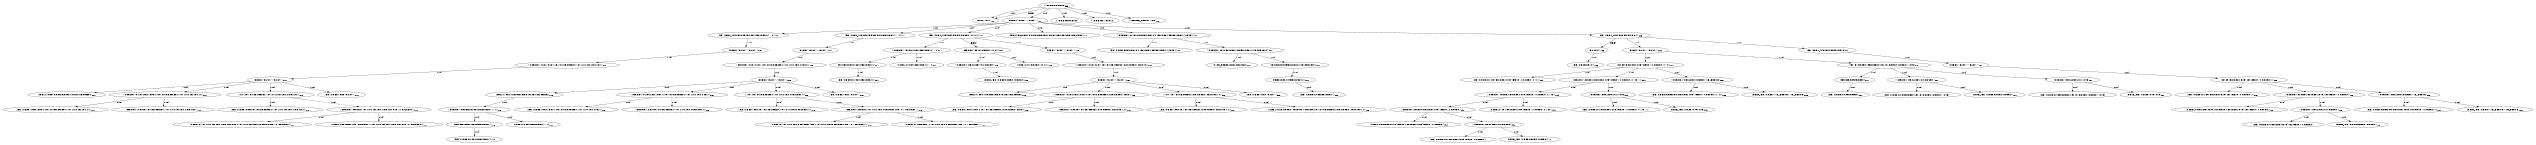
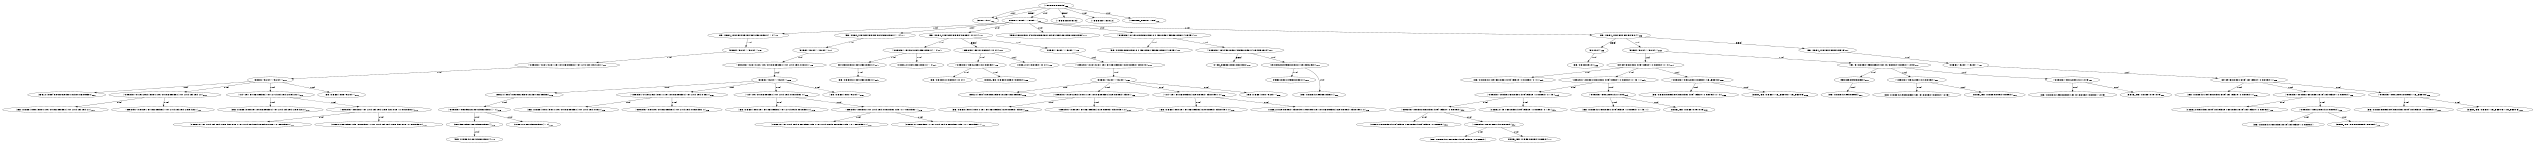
node "(METHOD,execute)": text "309" -> "109"
edge "(METHOD,execute)" -> "(MODIFIER,PUBLIC)": label "AST: " -> "DDG: "
edge "(CONTROL_STRUCTURE,IF,if (eval()))" -> "(CONTROL_STRUCTURE,ELSE,else)": label "AST: " -> "DDG: "
edge "(<operator>.cast,(Condition) getConditions().nextElement())" -> "(TYPE_REF,Condition,Condition)": label "AST: " -> "DDG: "
node "(IDENTIFIER,this,property == null)": added
edge "(getConditions,getConditions())" -> "(IDENTIFIER,this,getConditions())": now "(nextElement,getConditions().nextElement())" -> "(IDENTIFIER,this,getConditions())"
